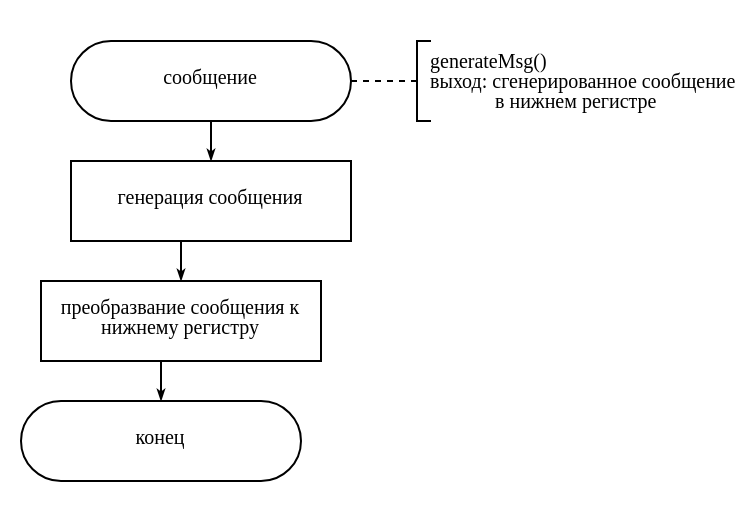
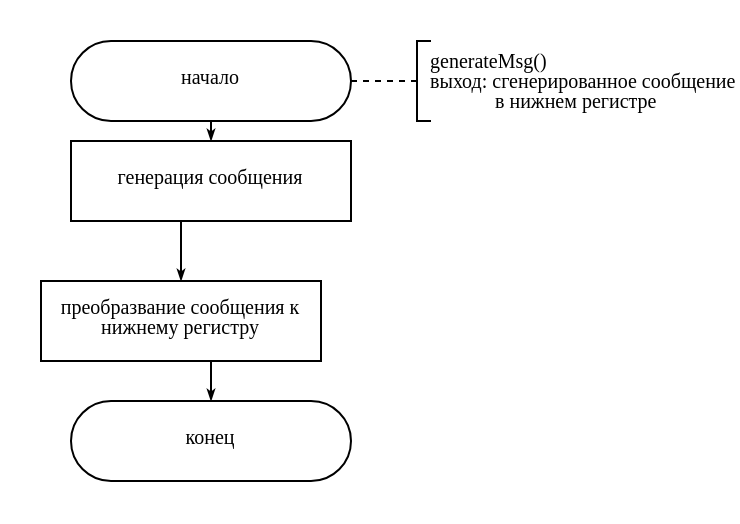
node "сообщение": label "сообщение" -> "начало"
node "генерация сообщения": moved (211, 201) -> (211, 181)
node "конец": moved (161, 441) -> (211, 441)
